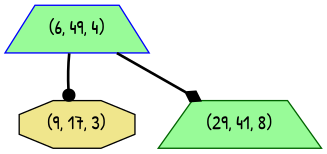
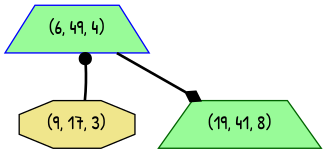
edge "(6, 49, 4)" -> "(9, 17, 3)": reversed
node "(29, 41, 8)": label "(29, 41, 8)" -> "(19, 41, 8)"
